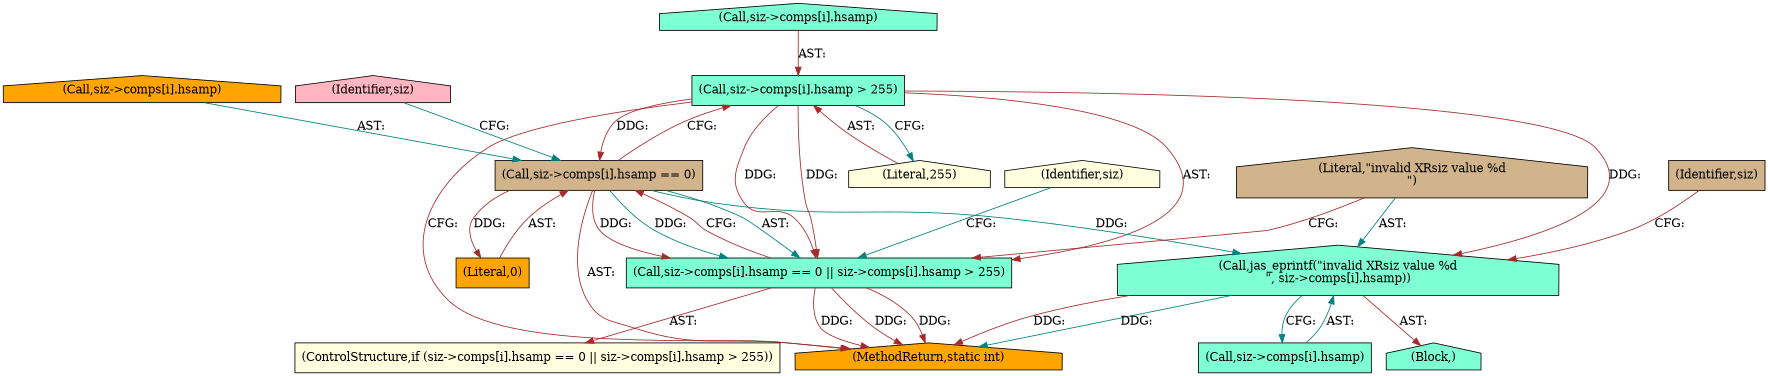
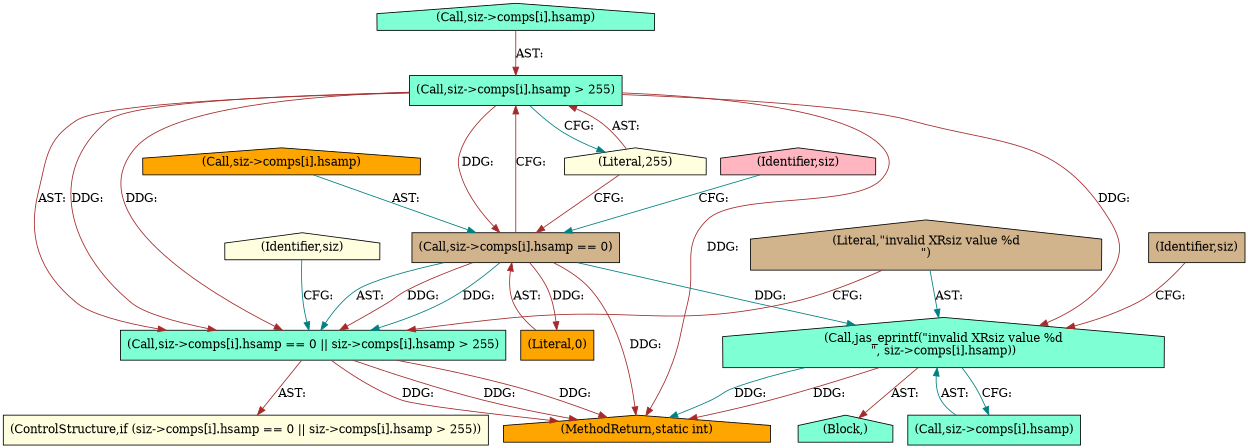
edge "(Call,siz->comps[i].hsamp > 255)" -> "(MethodReturn,static int)": label "CFG: " -> "DDG: "
edge "(Call,siz->comps[i].hsamp == 0 || siz->comps[i].hsamp > 255)" -> "(Call,siz->comps[i].hsamp == 0)": now "(Literal,255)" -> "(Call,siz->comps[i].hsamp == 0)"
edge "(Call,siz->comps[i].hsamp == 0)" -> "(MethodReturn,static int)": label "AST: " -> "DDG: "
